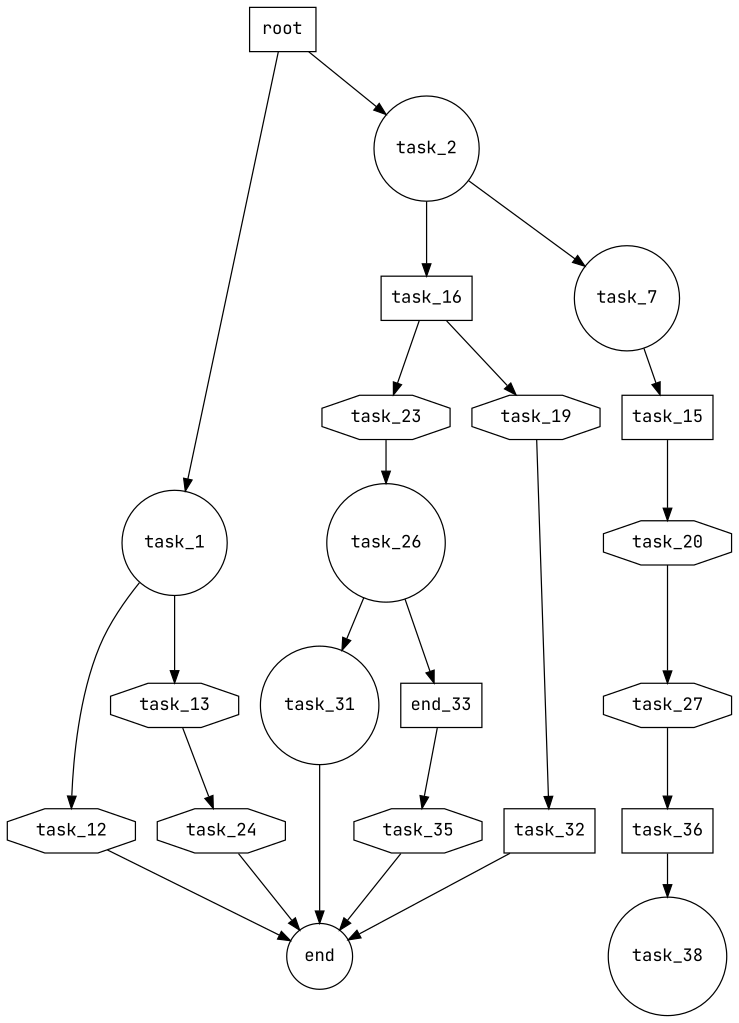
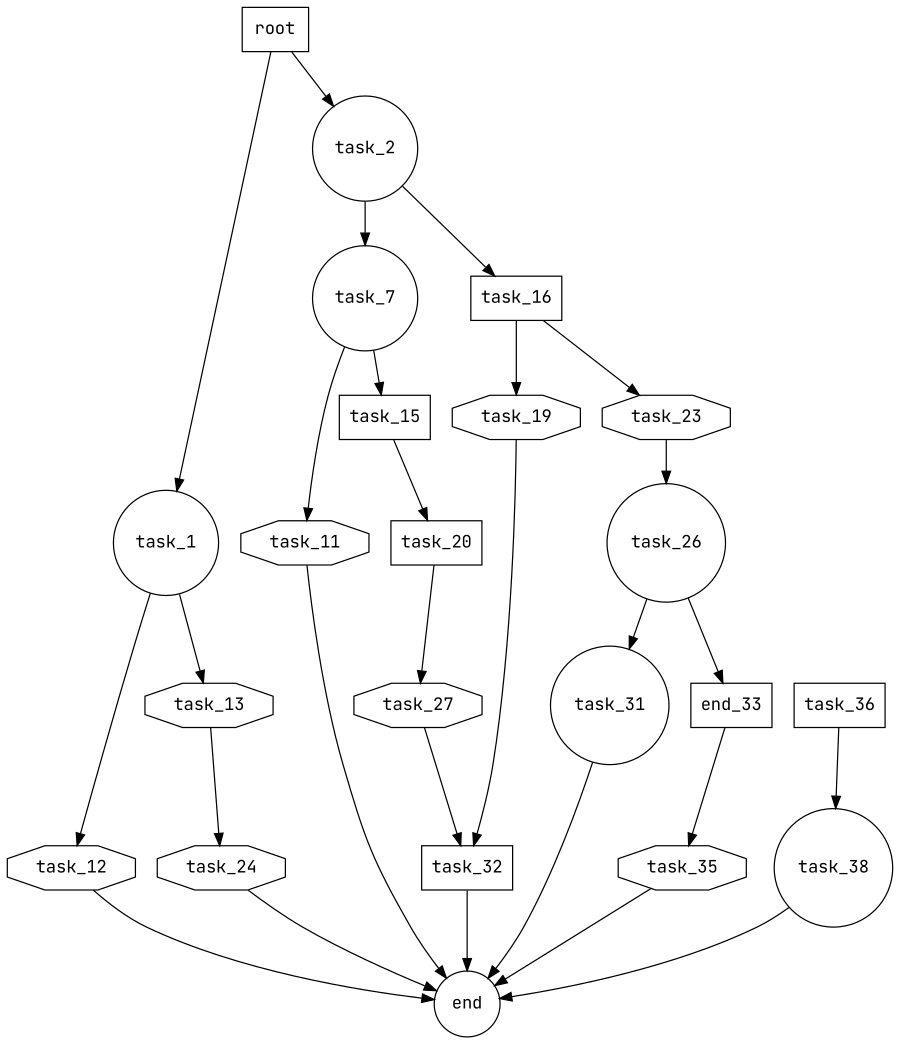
node "task_11": added
node "task_20": shape octagon -> box
edge "task_27" -> "task_36": now "task_27" -> "task_32"
edge "task_38" -> "end": added
